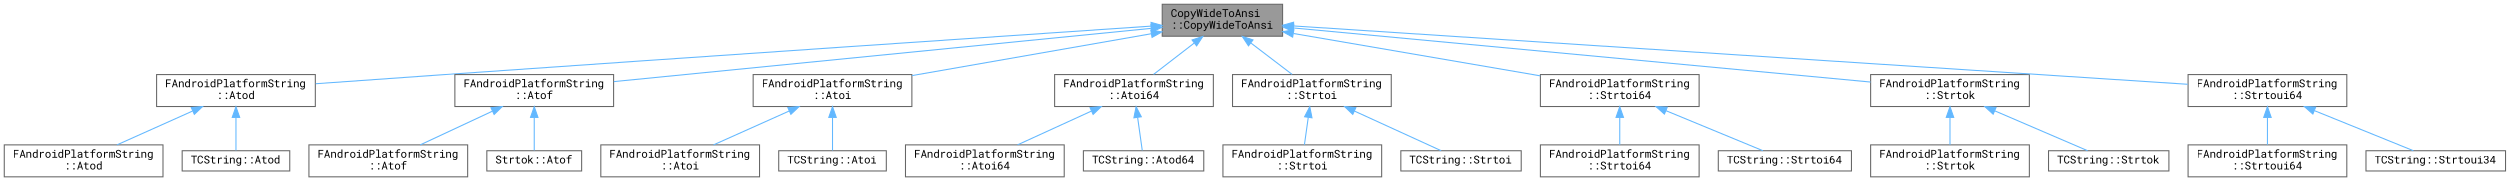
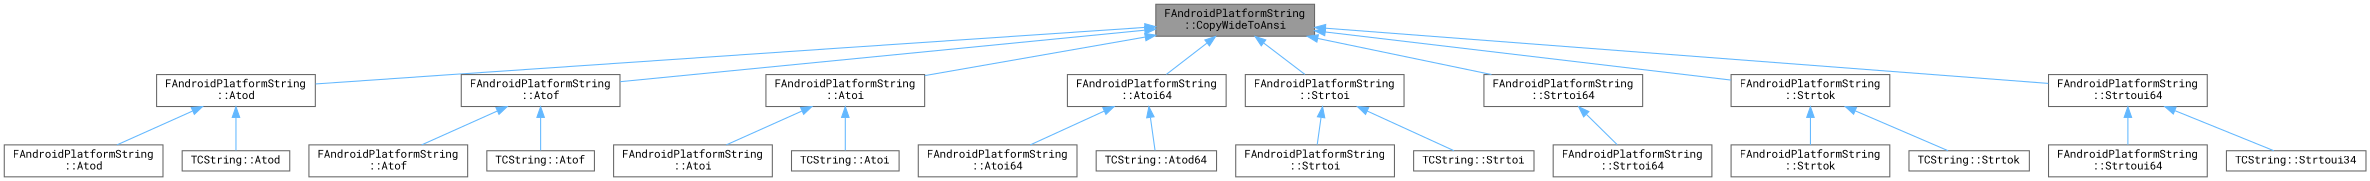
node "CopyWideToAnsi ::CopyWideToAnsi": label "CopyWideToAnsi ::CopyWideToAnsi" -> "FAndroidPlatformString ::CopyWideToAnsi"
node "Strtok::Atof": label "Strtok::Atof" -> "TCString::Atof"
node "TCString::Strtoi64": removed
